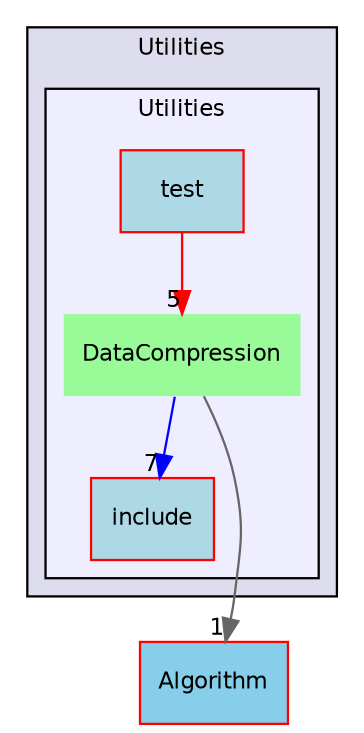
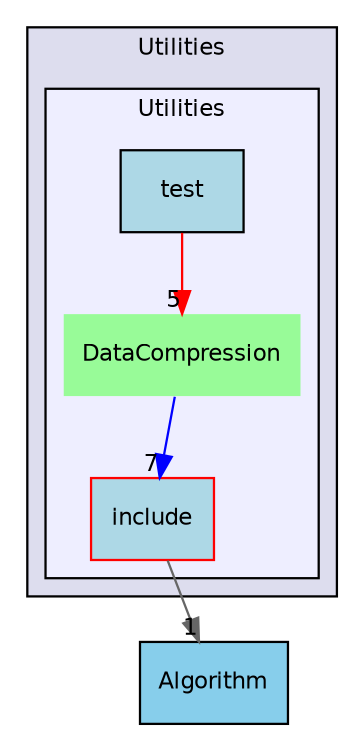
node "test": color red -> black
edge "DataCompression" -> "Algorithm": now "include" -> "Algorithm"
node "Algorithm": color red -> black
